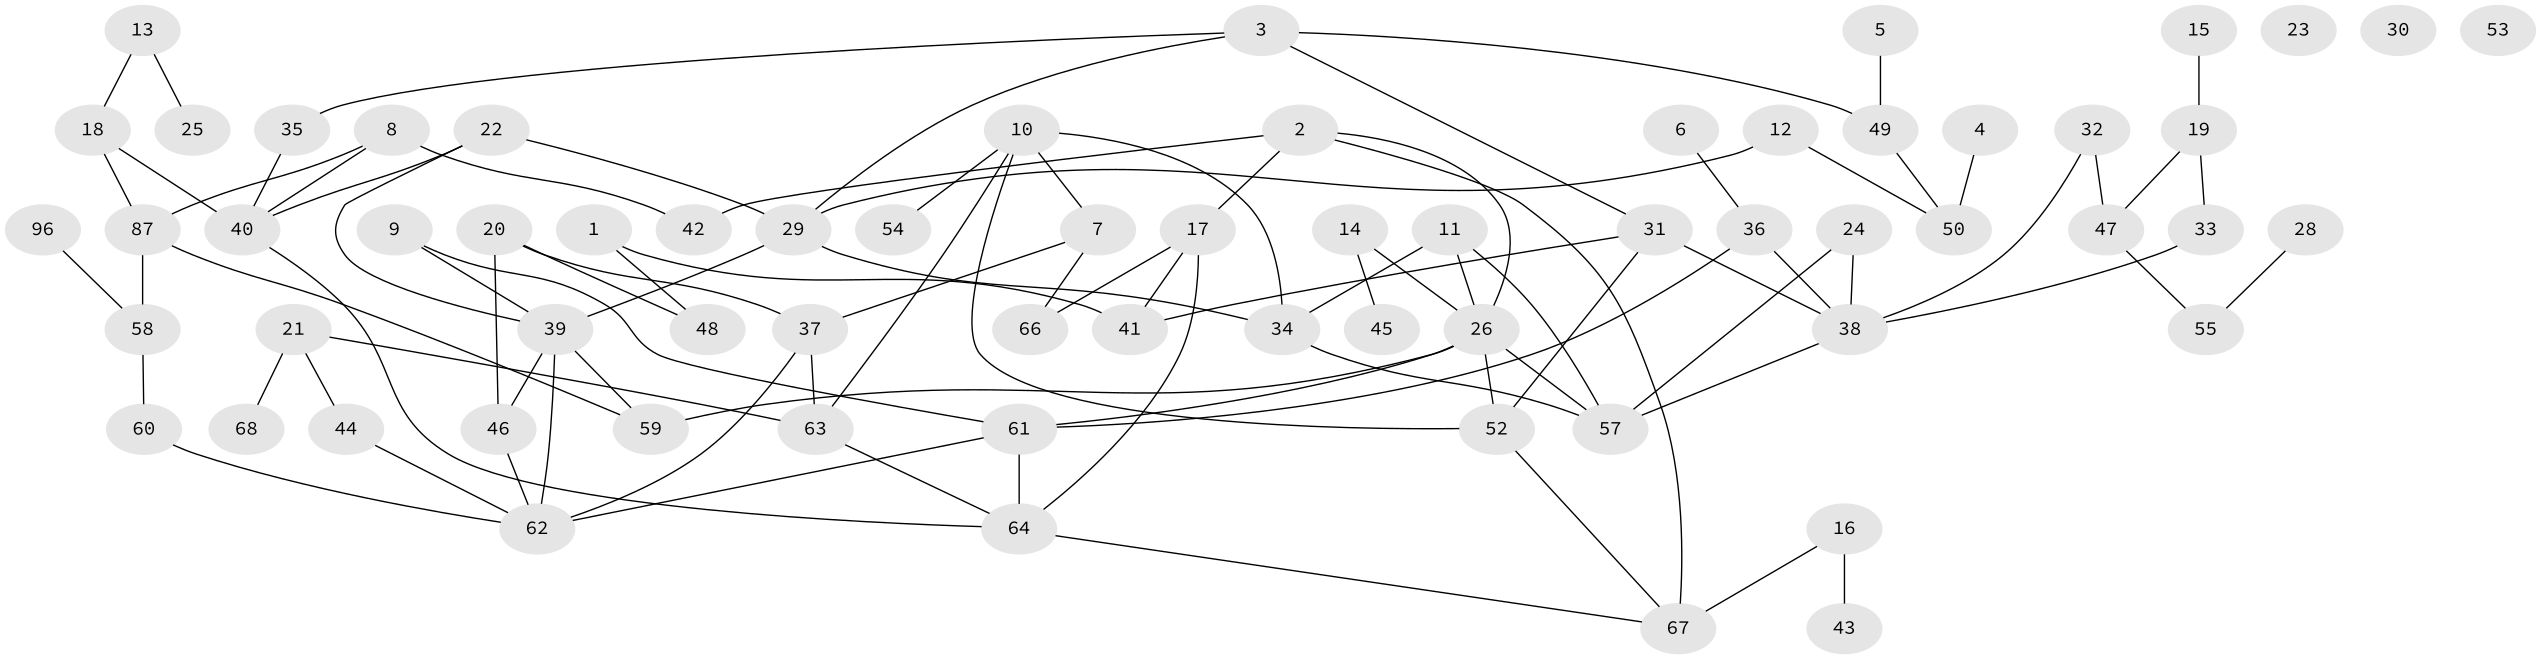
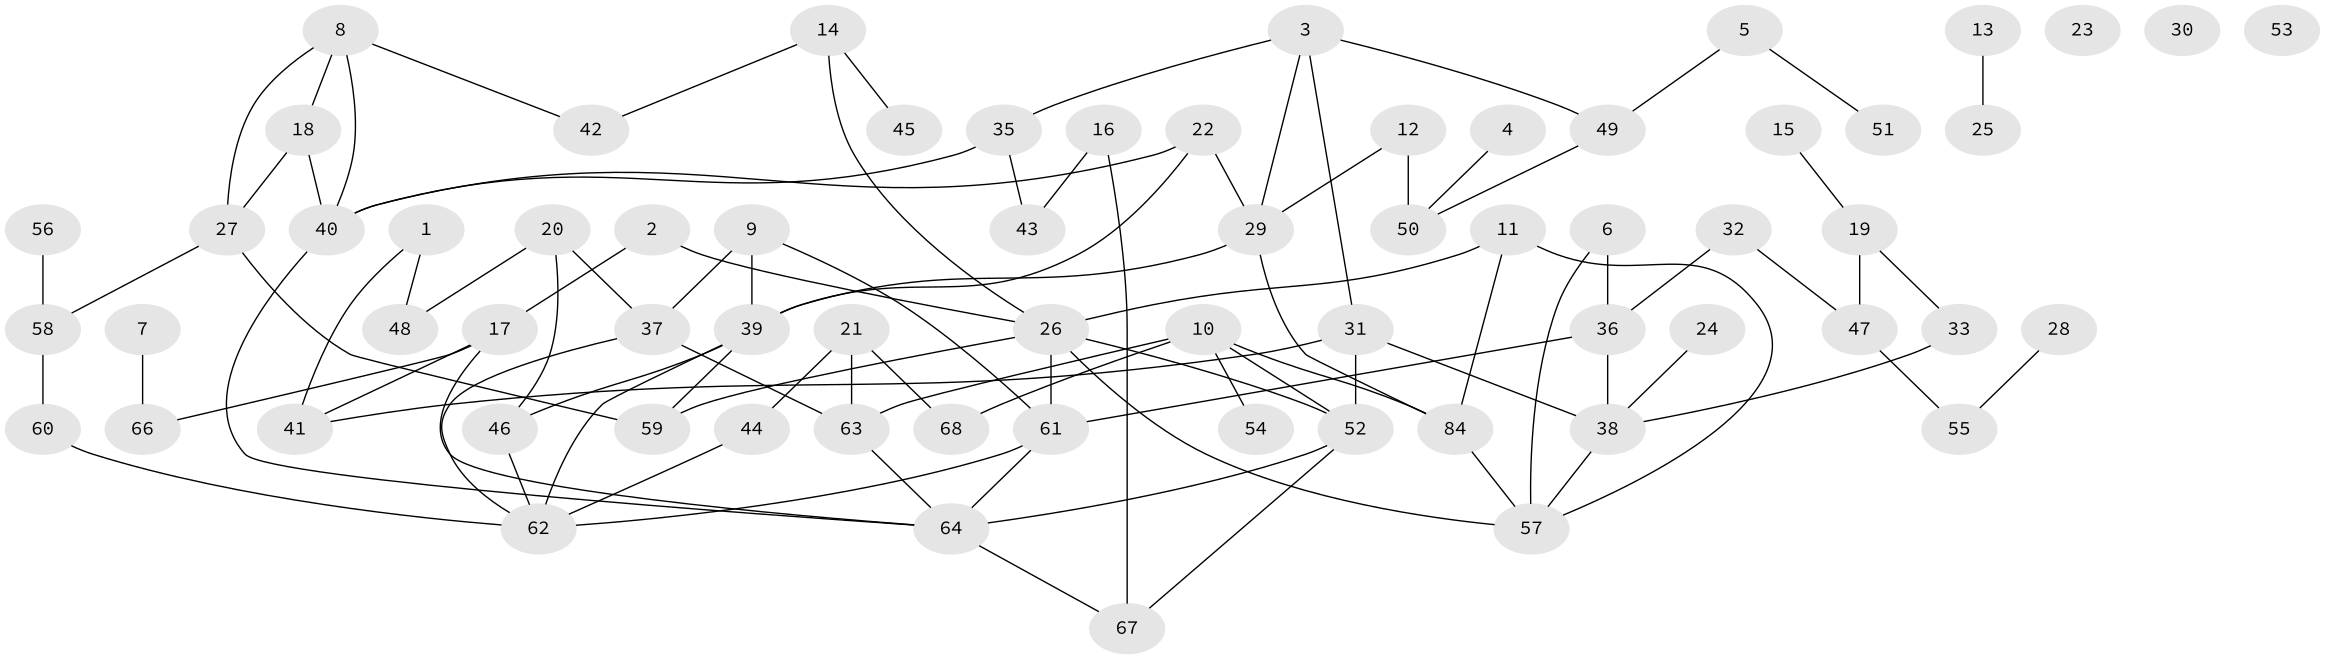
edge "13" -- "18": now "8" -- "18"
node "51": added
edge "2" -- "42": now "14" -- "42"
edge "35" -- "43": added
edge "10" -- "7": now "10" -- "68"
node "96": label "96" -> "56"
node "87": label "87" -> "27"
edge "32" -- "38": now "32" -- "36"
edge "7" -- "37": now "9" -- "37"
edge "2" -- "67": removed
node "34": label "34" -> "84"
edge "24" -- "57": now "6" -- "57"
edge "52" -- "64": added
